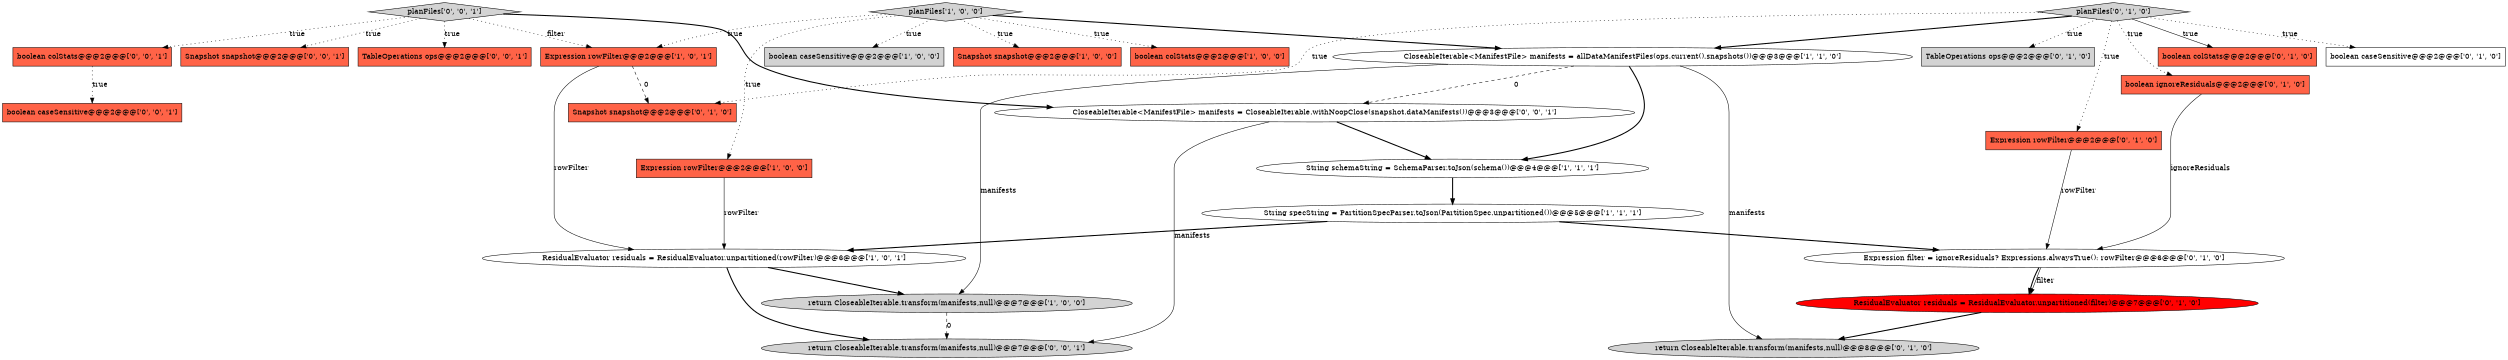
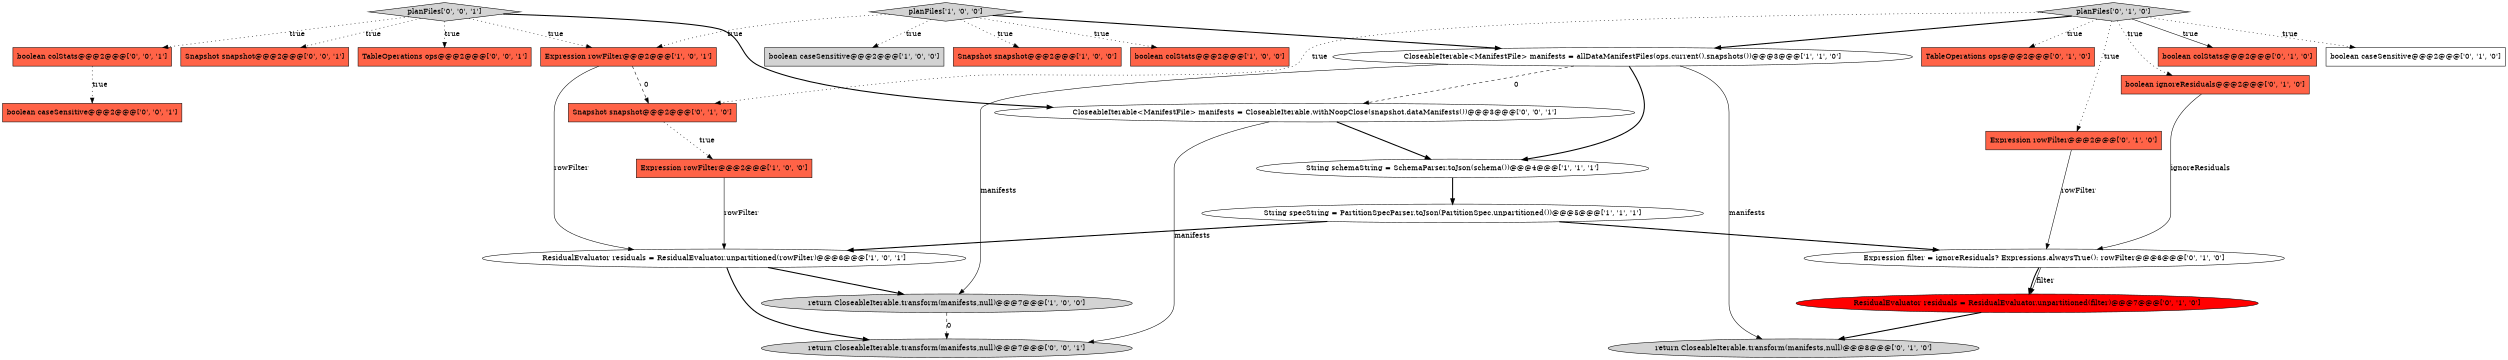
edge "planFiles['0', '0', '1']" -> "Expression rowFilter@@@2@@@['1', '0', '1']": label "filter" -> "true"
edge "planFiles['1', '0', '0']" -> "Expression rowFilter@@@2@@@['1', '0', '0']": now "Snapshot snapshot@@@2@@@['0', '1', '0']" -> "Expression rowFilter@@@2@@@['1', '0', '0']"
node "TableOperations ops@@@2@@@['0', '1', '0']": fillcolor lightgray -> tomato
